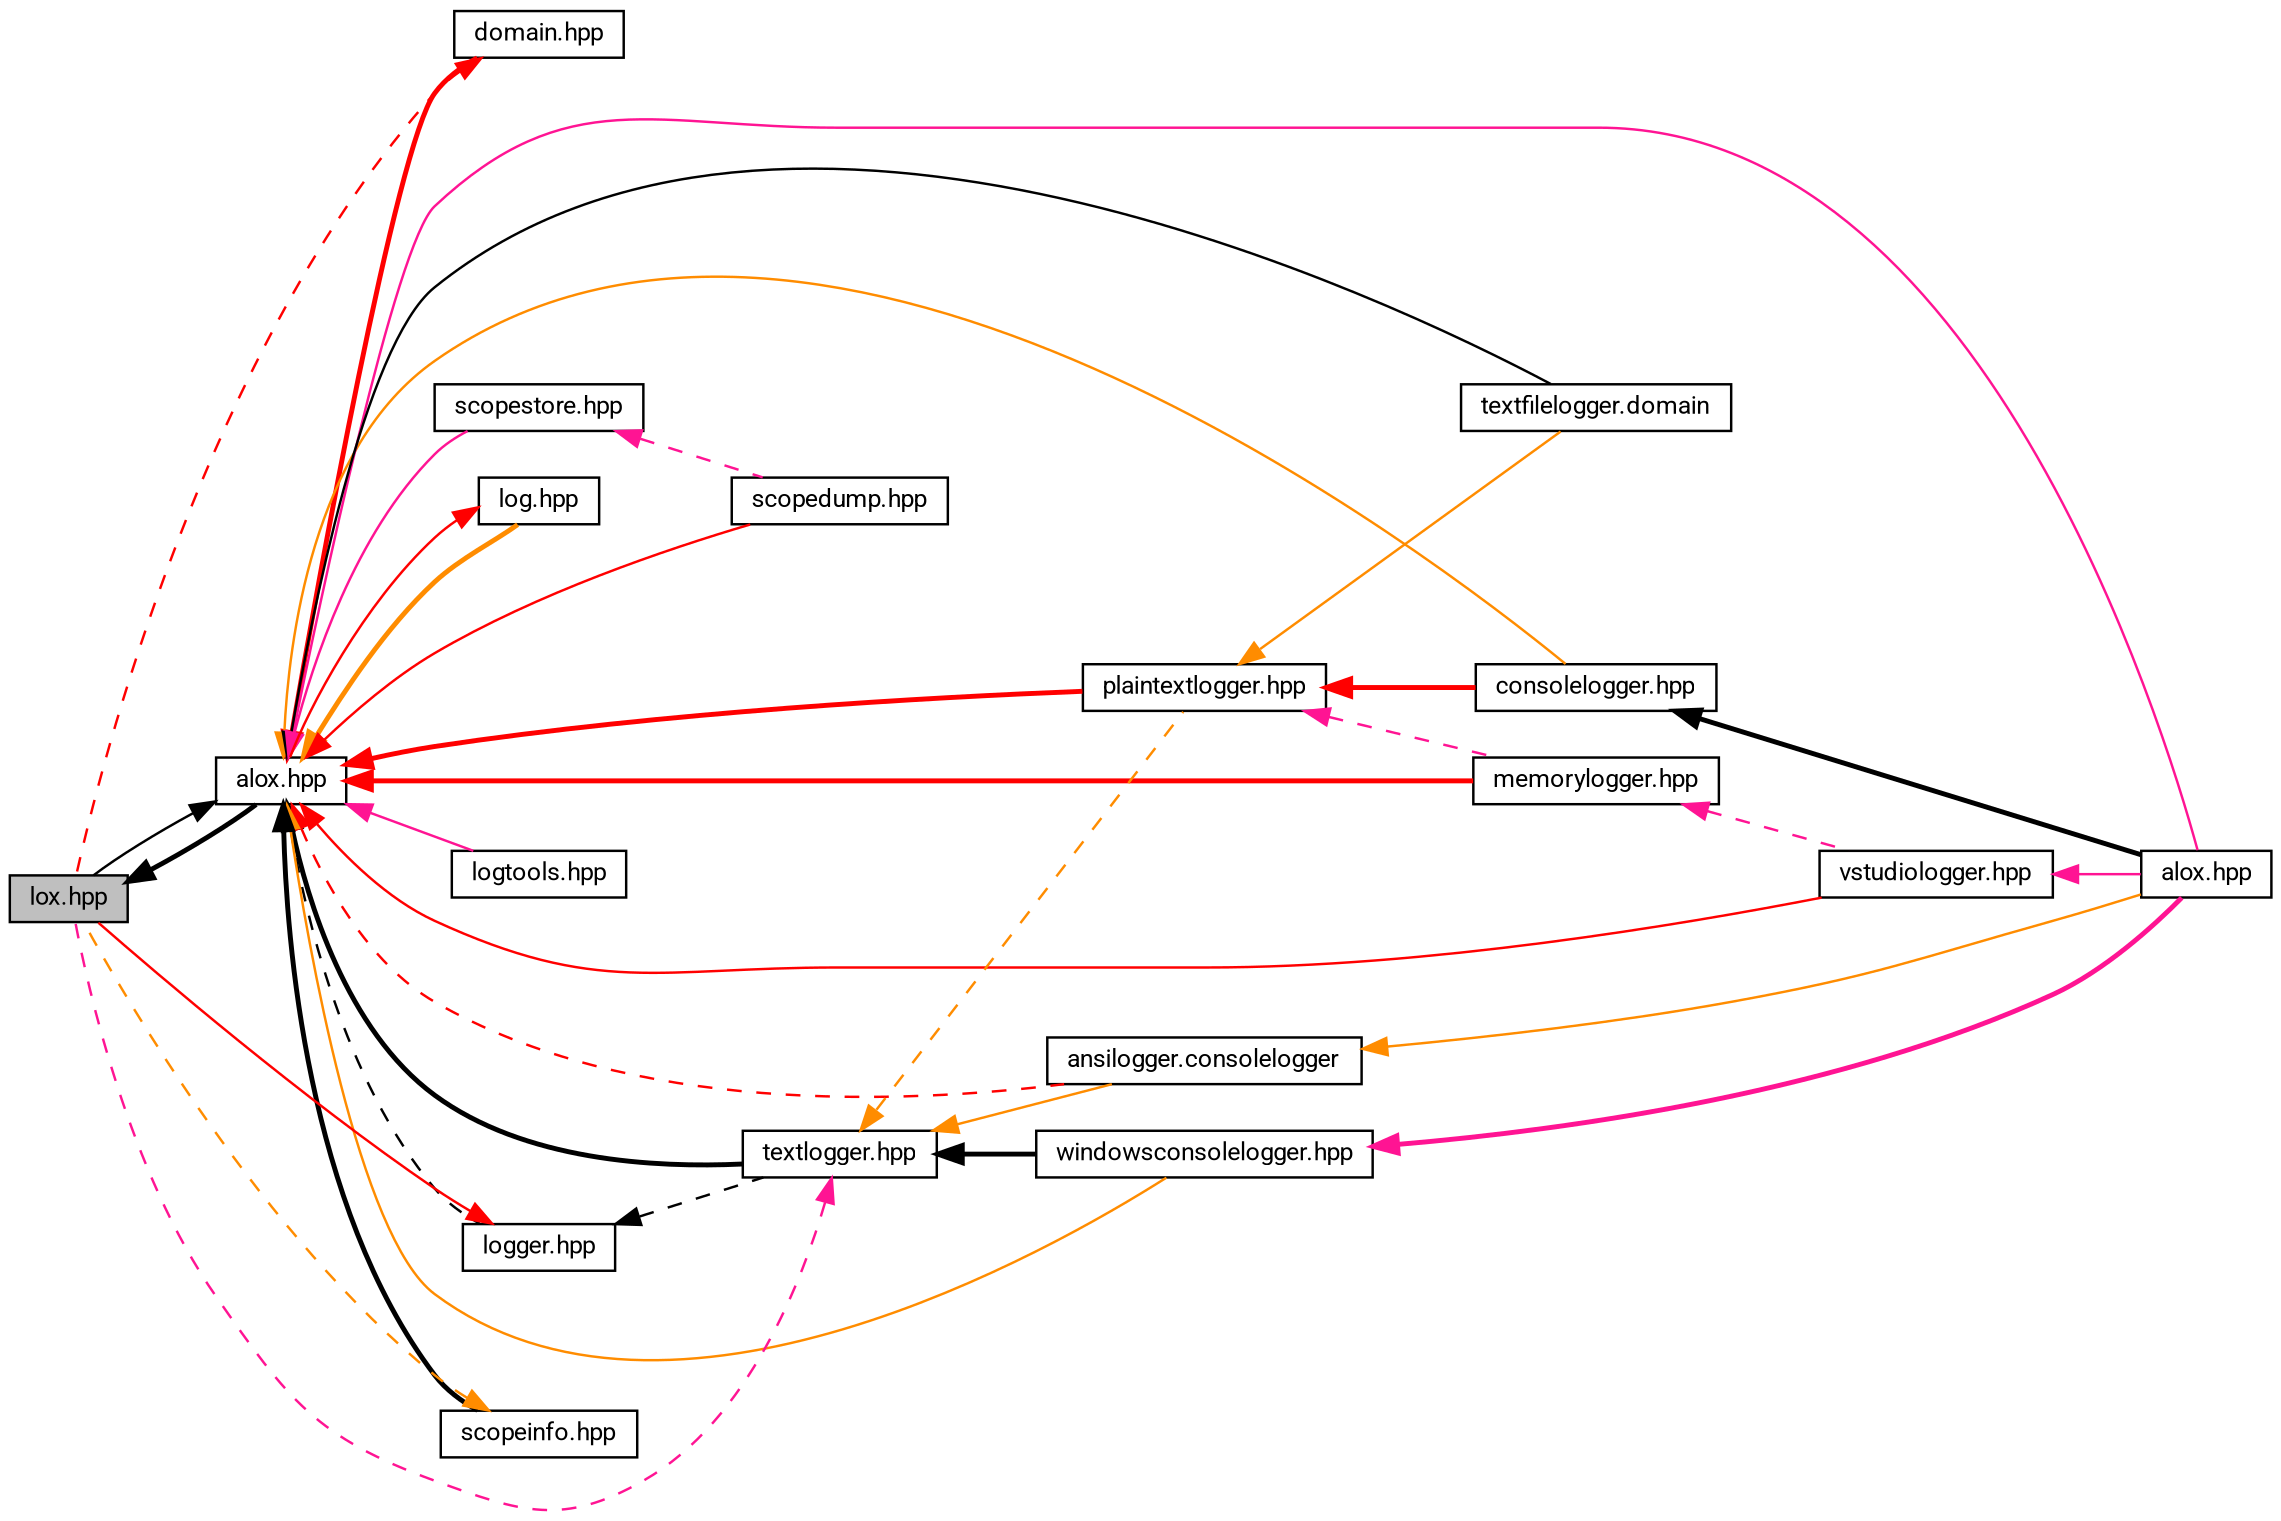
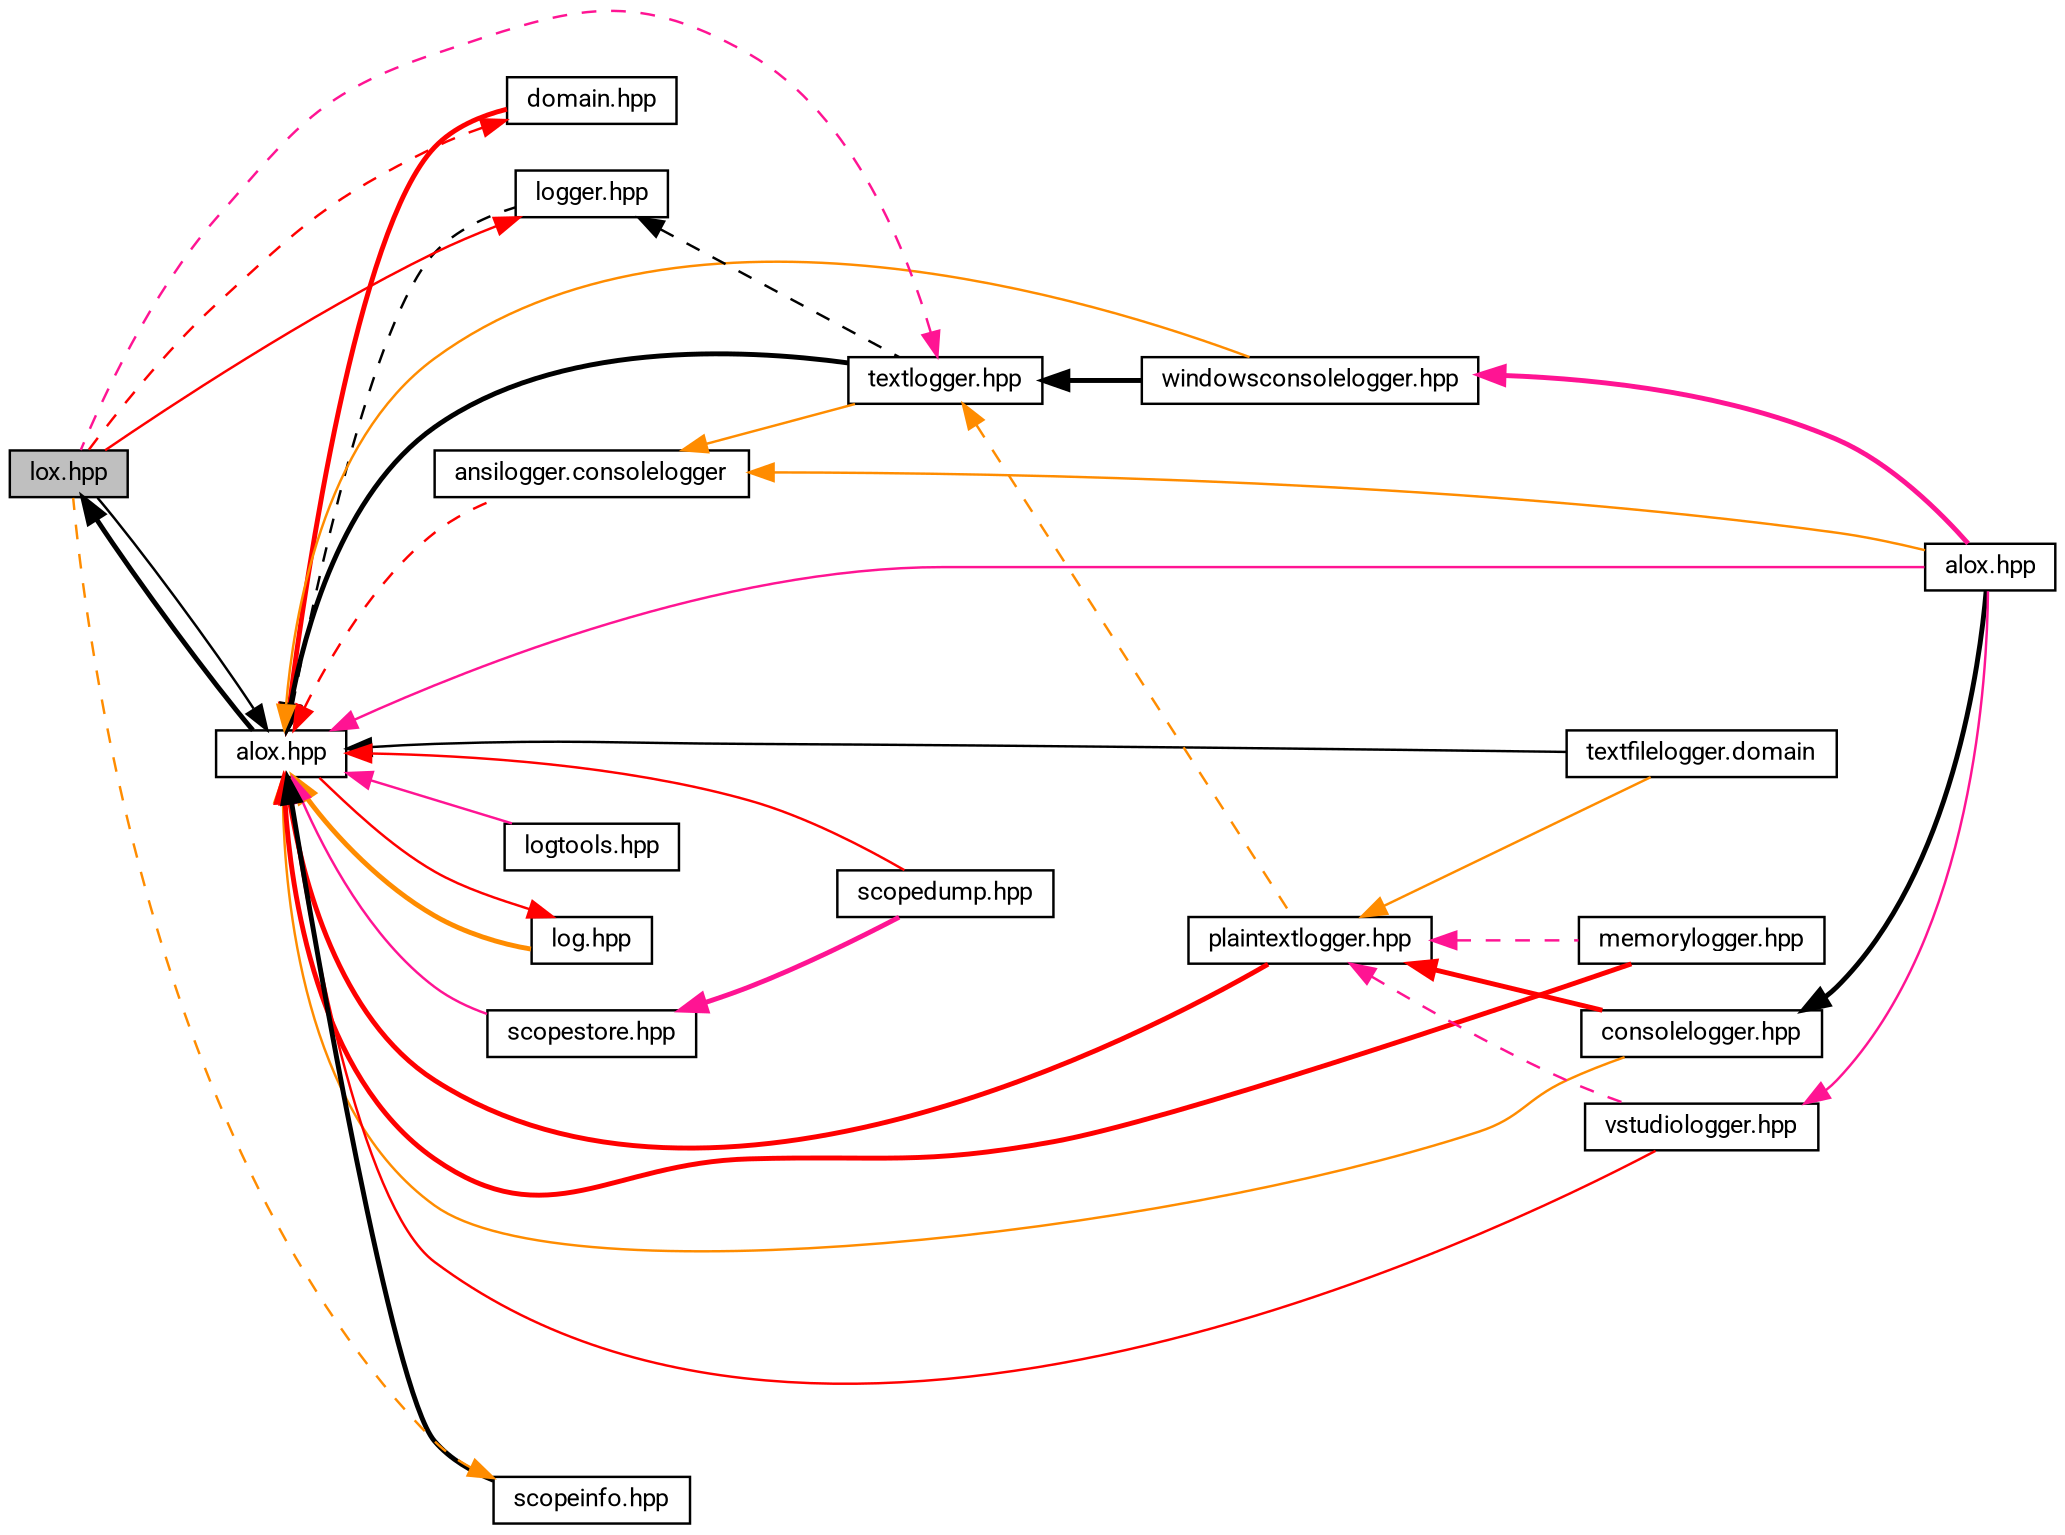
edge "scopedump.hpp" -> "scopestore.hpp": style dashed -> bold
edge "vstudiologger.hpp" -> "memorylogger.hpp": now "vstudiologger.hpp" -> "plaintextlogger.hpp"
edge "ansilogger.consolelogger" -> "textlogger.hpp": reversed
